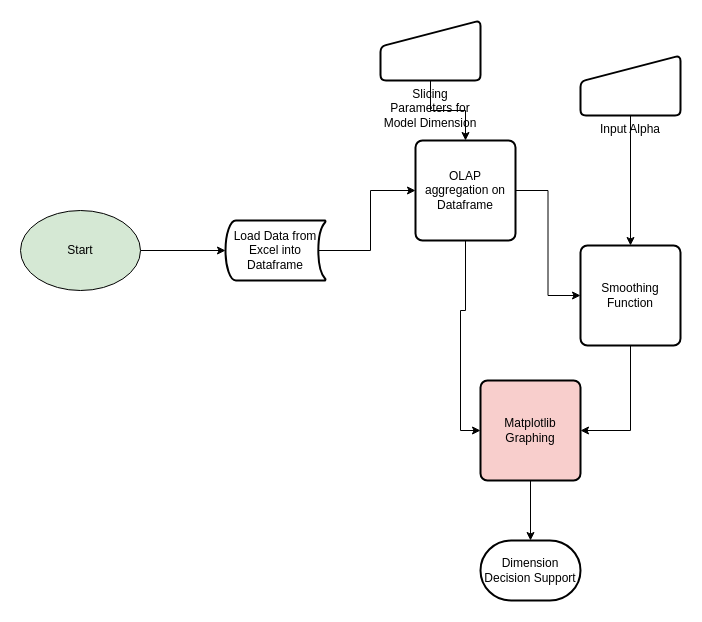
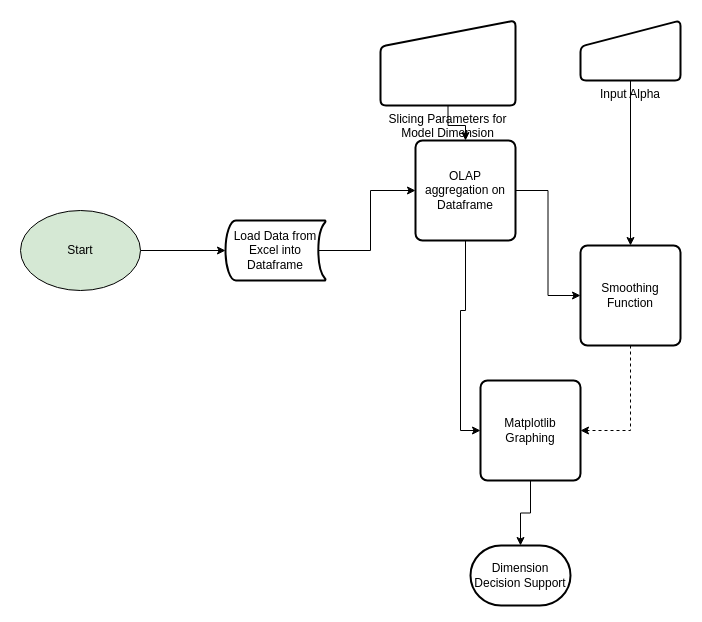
node "Slicing Parameters for Model Dimension": size 100x60 -> 135x85
node "Input Alpha": moved (631, 86) -> (631, 51)
edge "Smoothing Function" -> "Matplotlib Graphing": style solid -> dashed
node "Matplotlib Graphing": fillcolor #f8cecc -> #ffffff
node "Dimension Decision Support": moved (531, 571) -> (521, 576)
